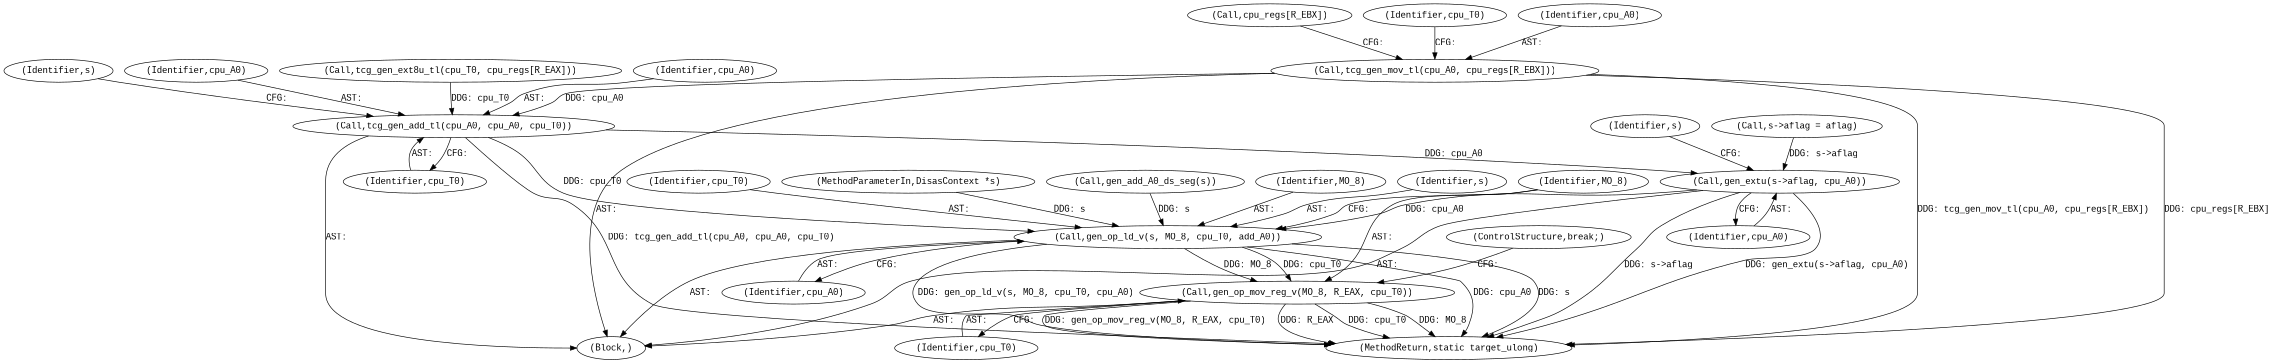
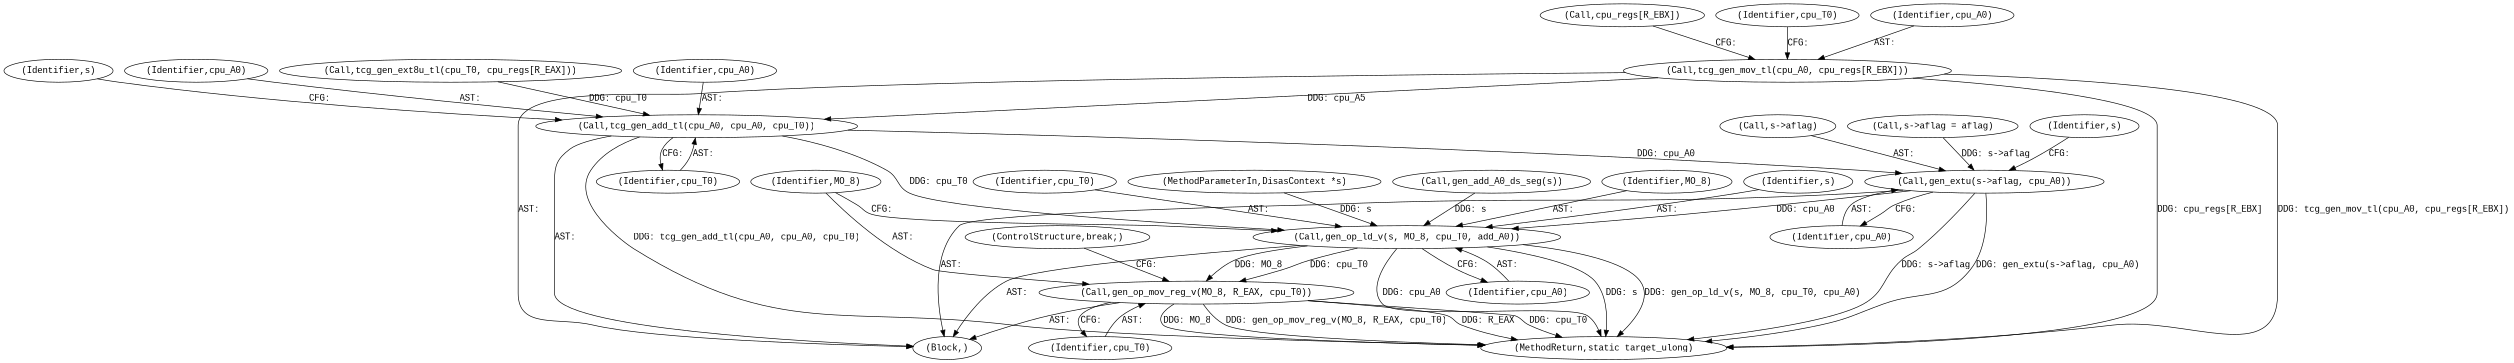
edge "(Call,tcg_gen_mov_tl(cpu_A0, cpu_regs[R_EBX]))" -> "(Call,tcg_gen_add_tl(cpu_A0, cpu_A0, cpu_T0))": label "DDG: cpu_A0" -> "DDG: cpu_A5"
node "(Call,s->aflag)": added
